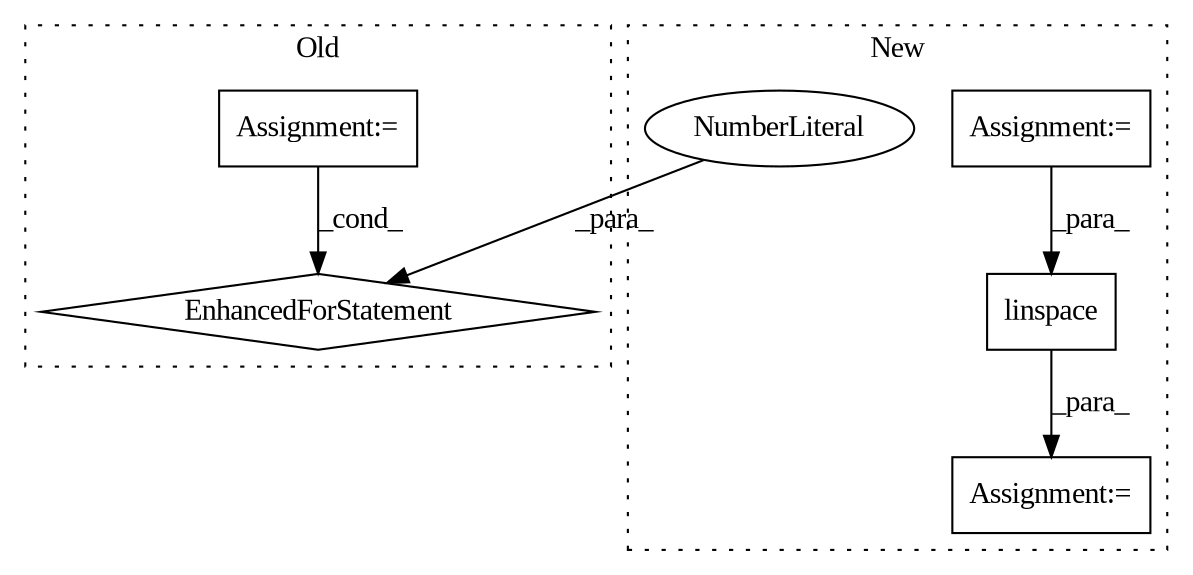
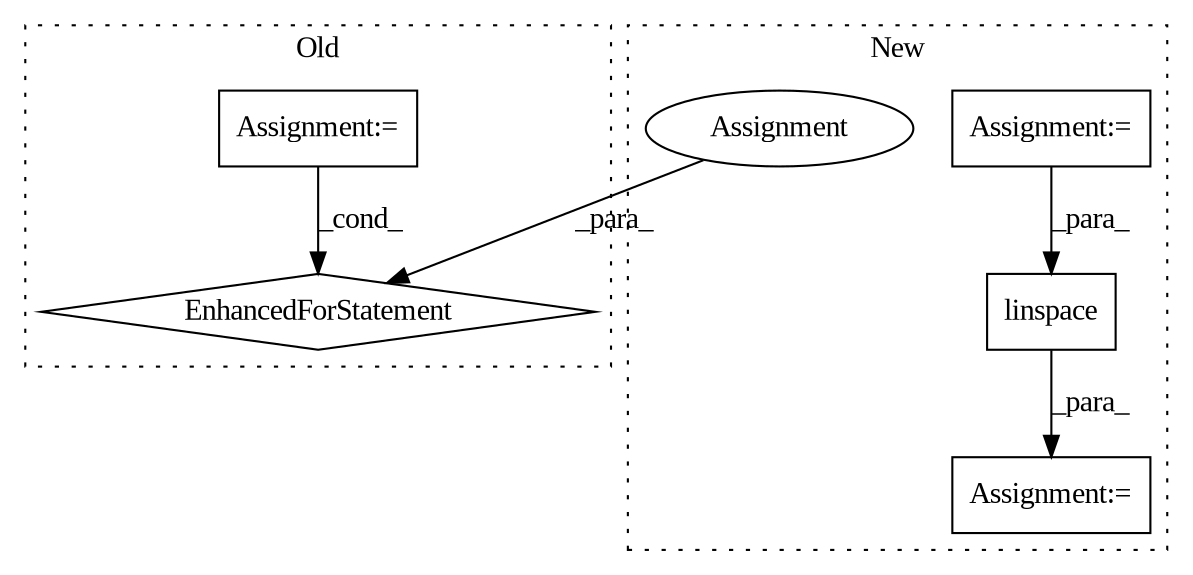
node "NumberLiteral": label "NumberLiteral" -> "Assignment"
